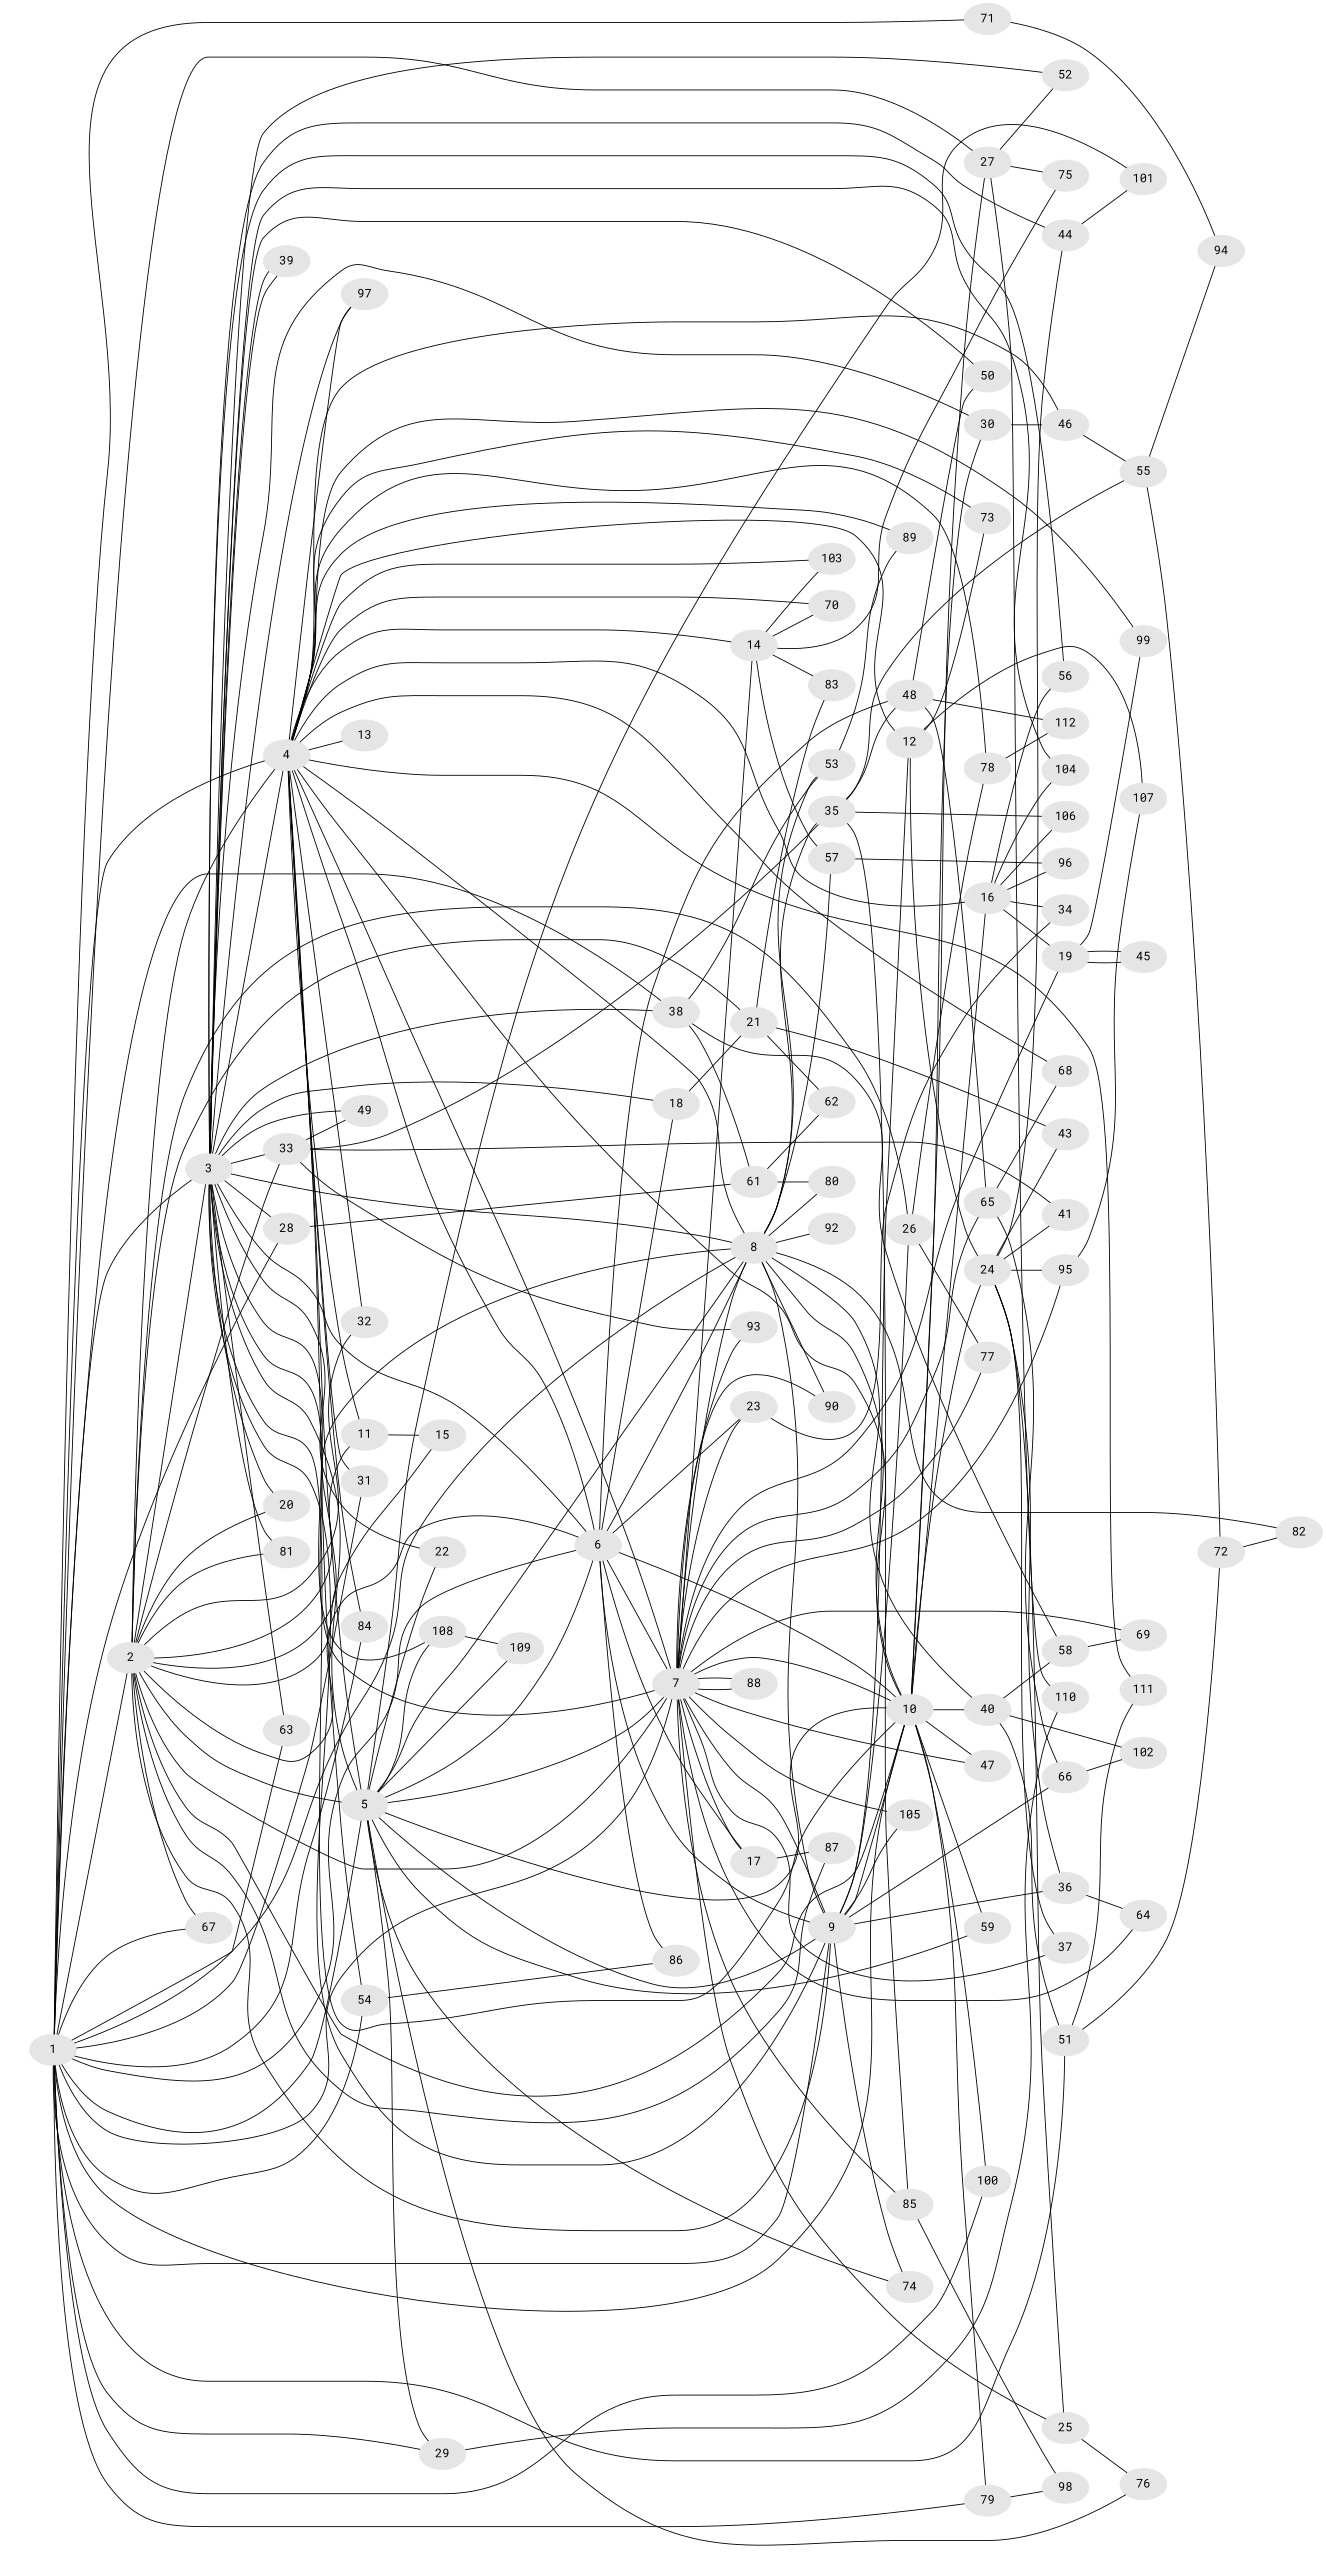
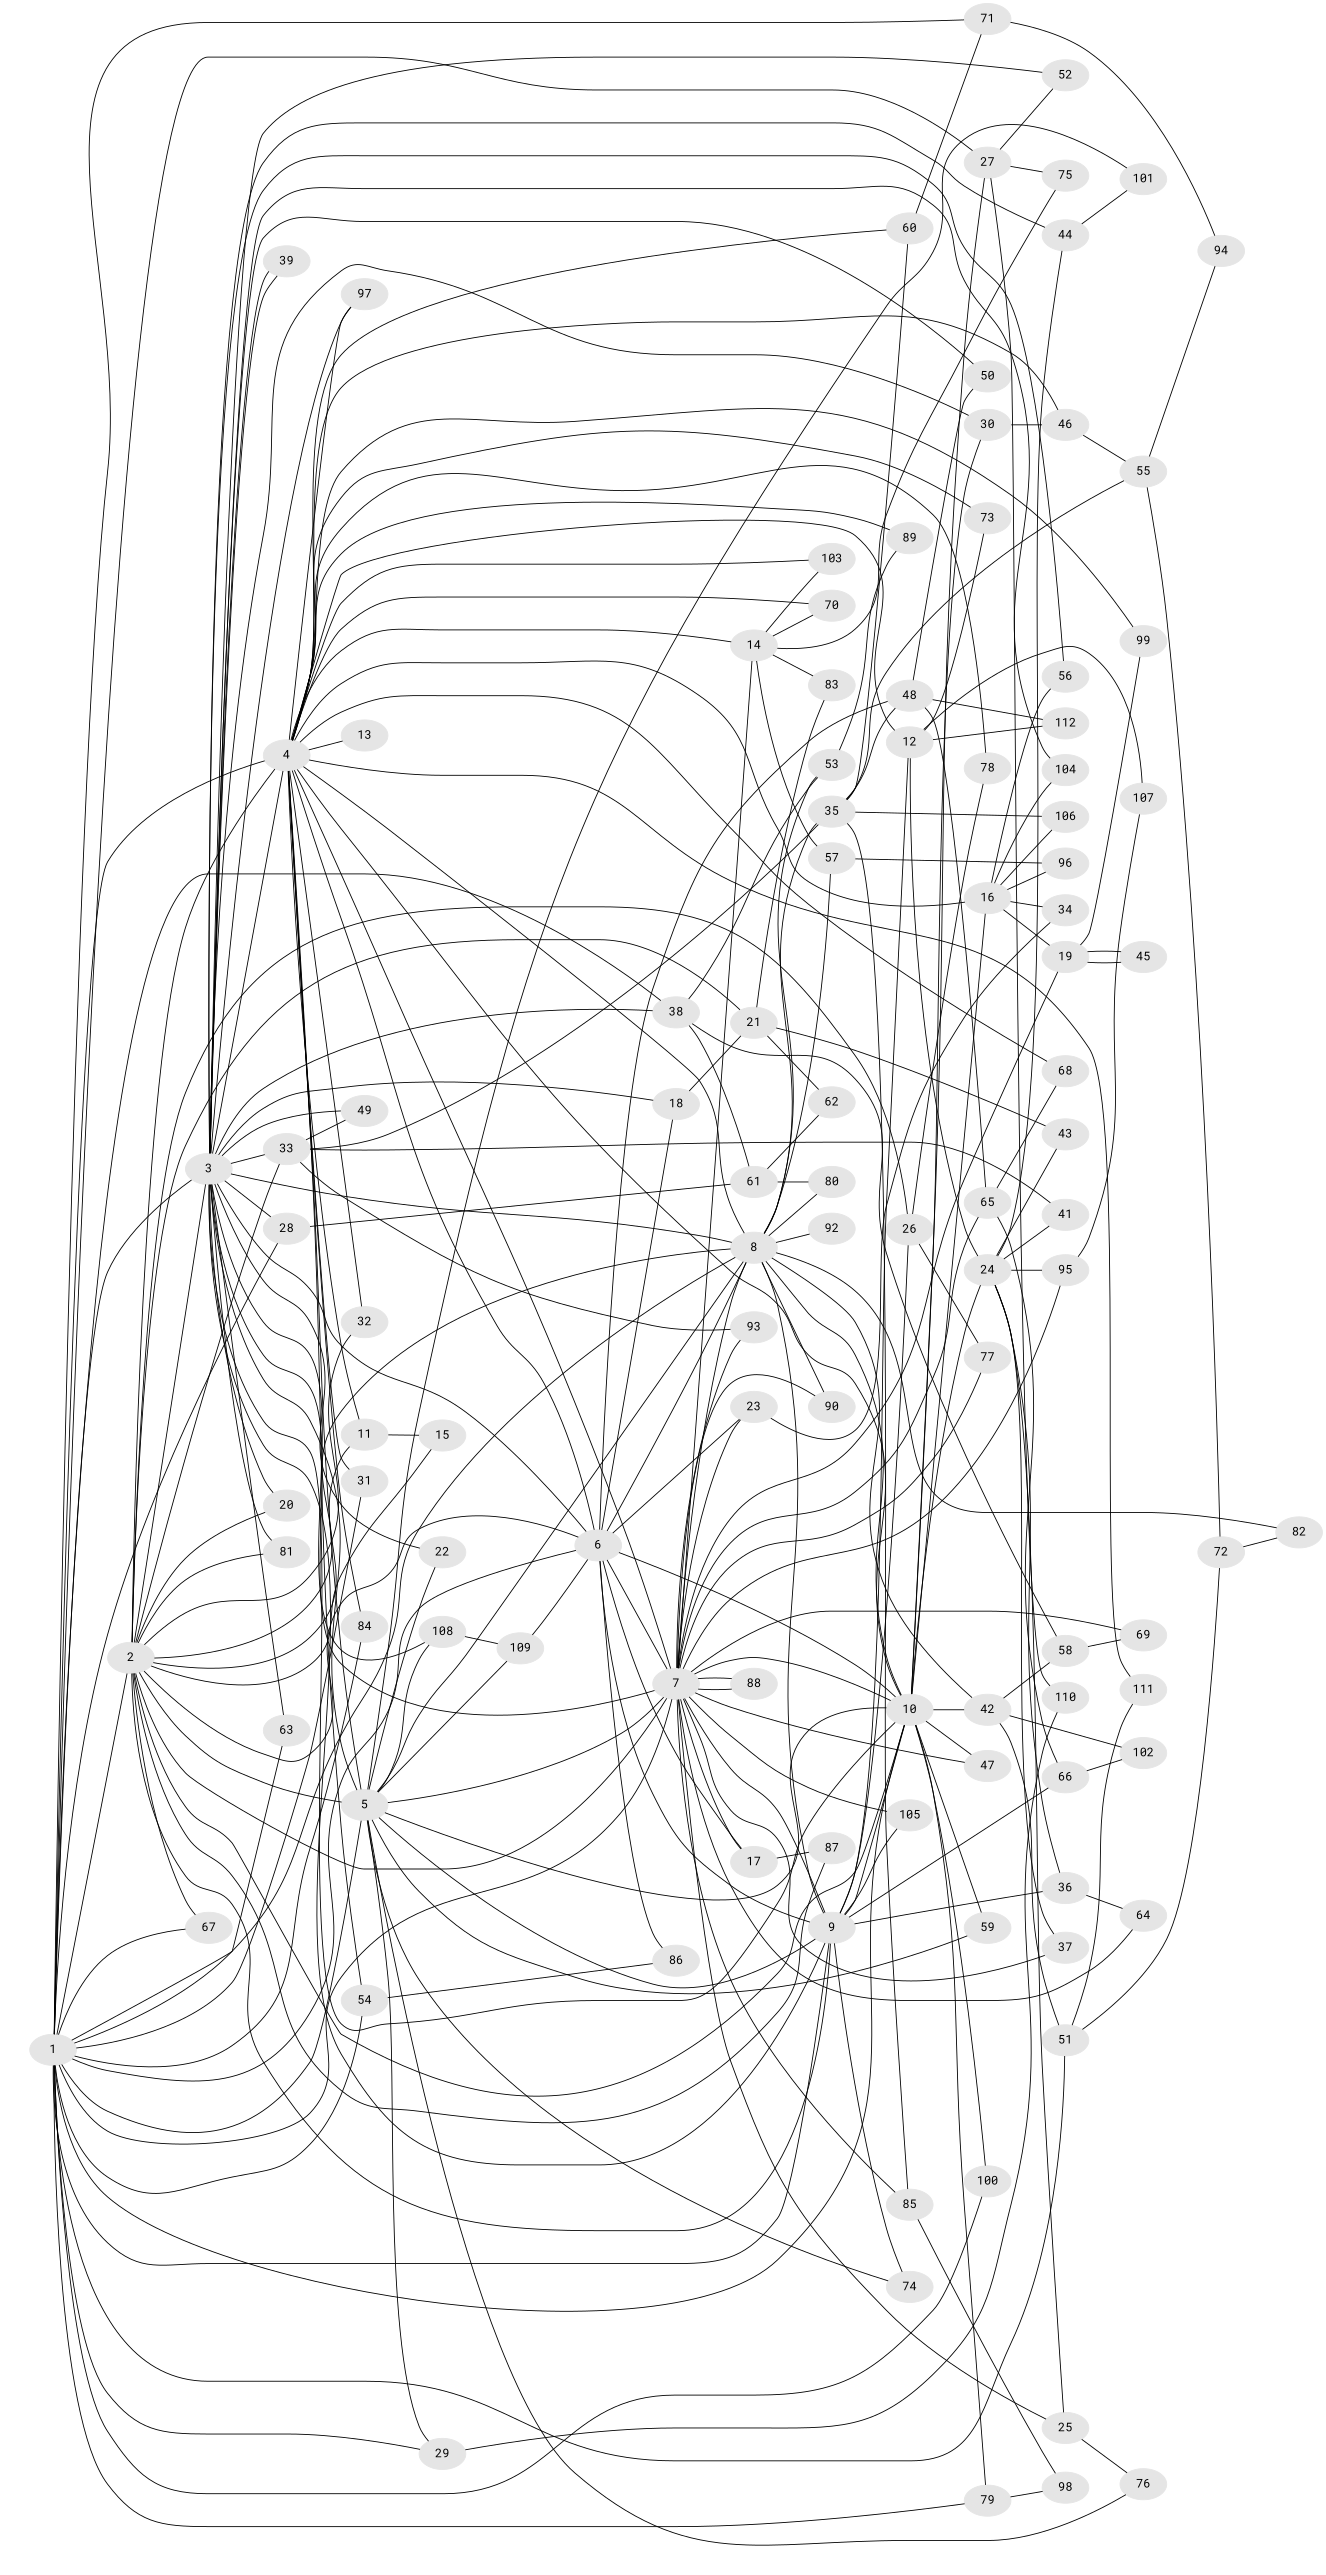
node "60": added
edge "112" -- "78": now "112" -- "12"
edge "6" -- "5": now "6" -- "109"
node "40": label "40" -> "42"
